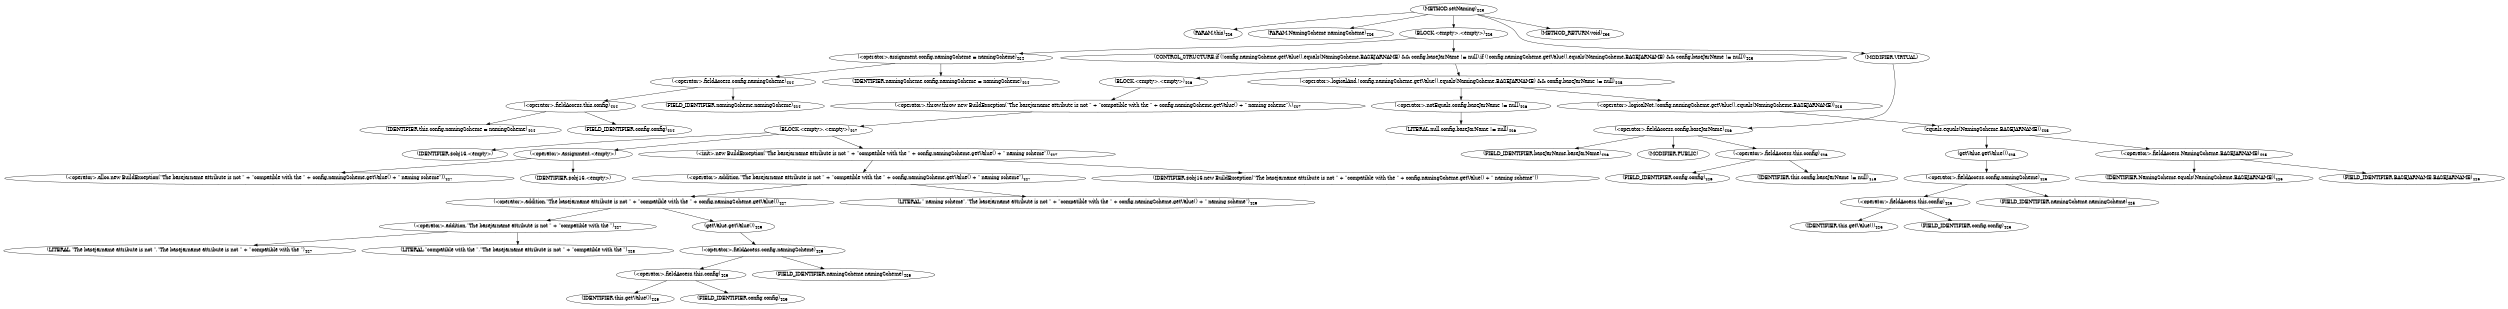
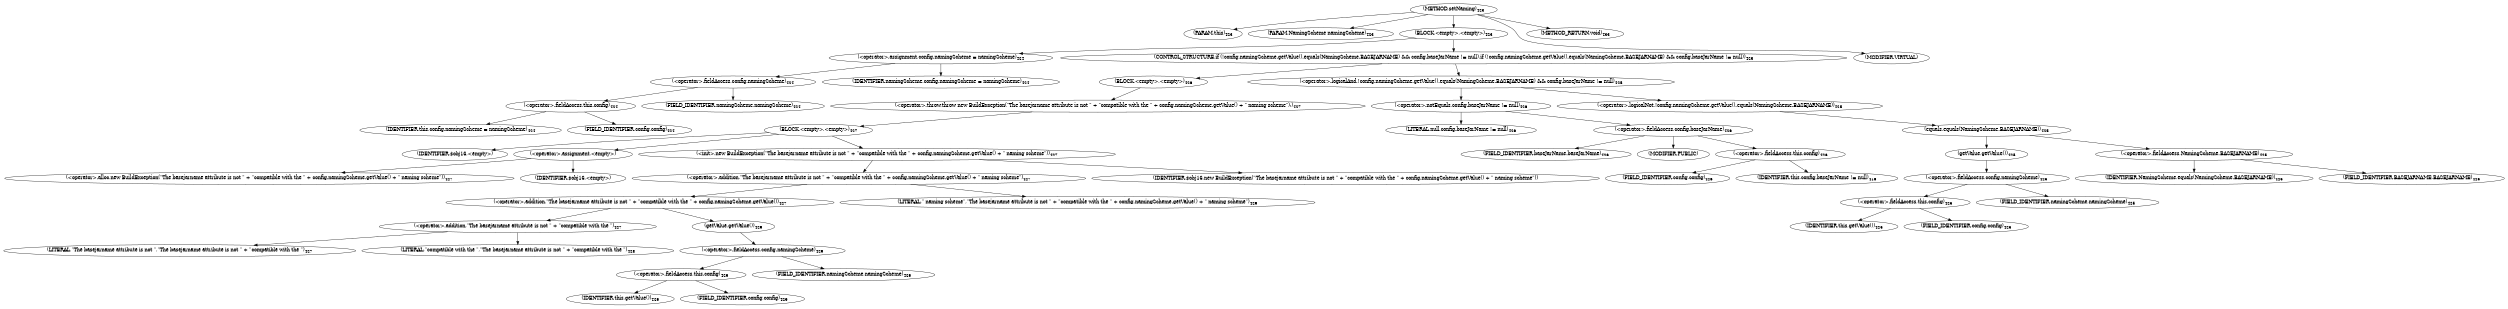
node "(METHOD,setNaming)": text "223" -> "423"
edge "(MODIFIER,VIRTUAL)" -> "(<operator>.fieldAccess,config.baseJarName)": now "(<operator>.notEquals,config.baseJarName != null)" -> "(<operator>.fieldAccess,config.baseJarName)"
